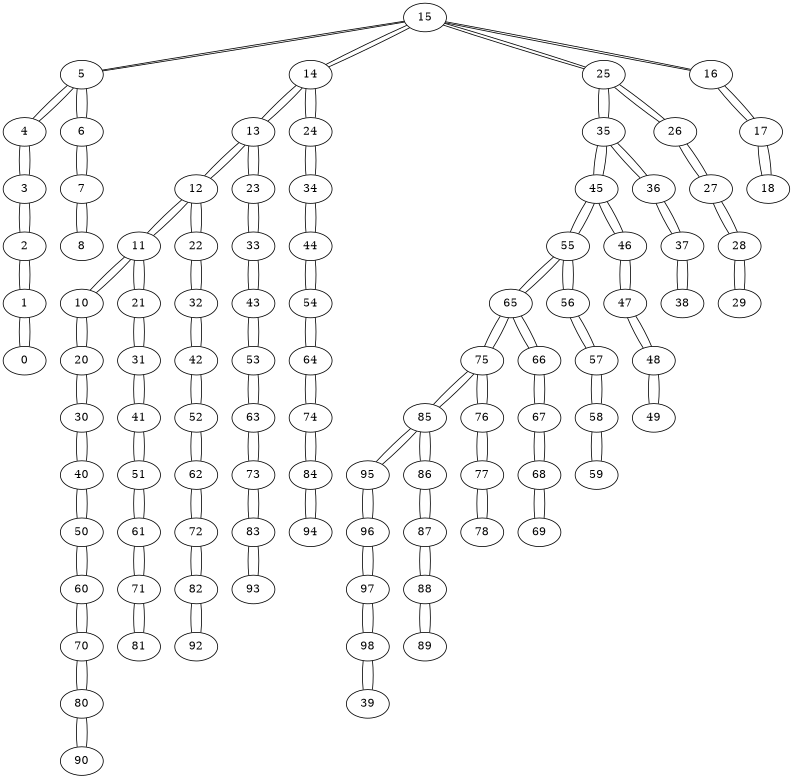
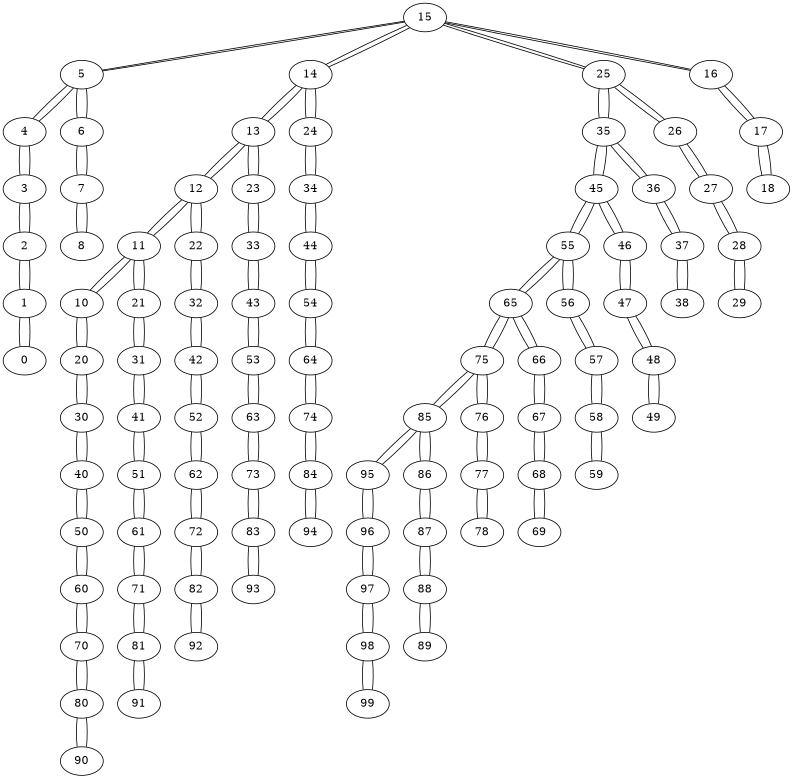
node "91": added
node "39": label "39" -> "99"
